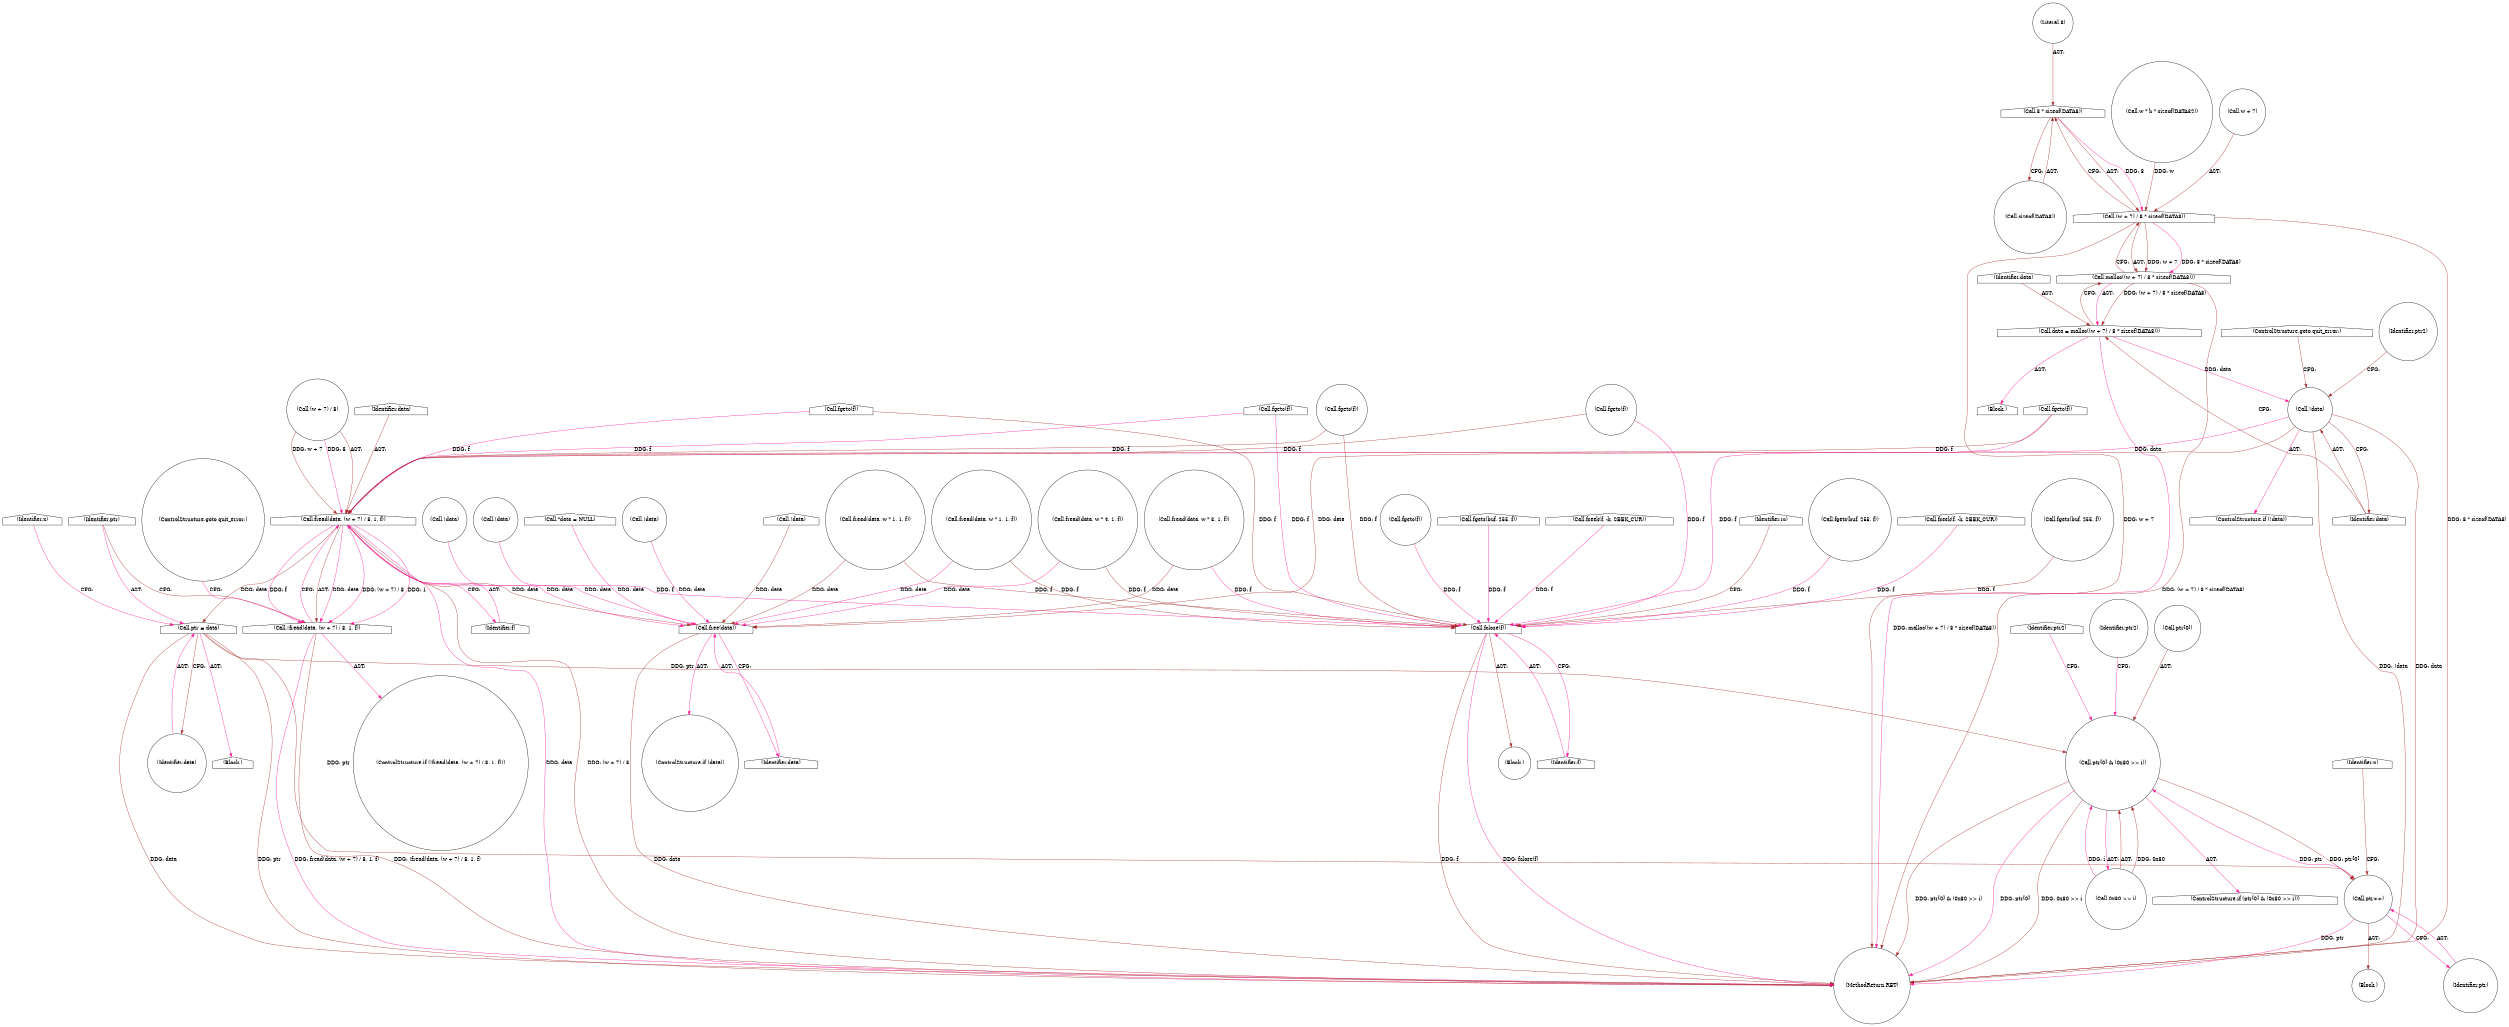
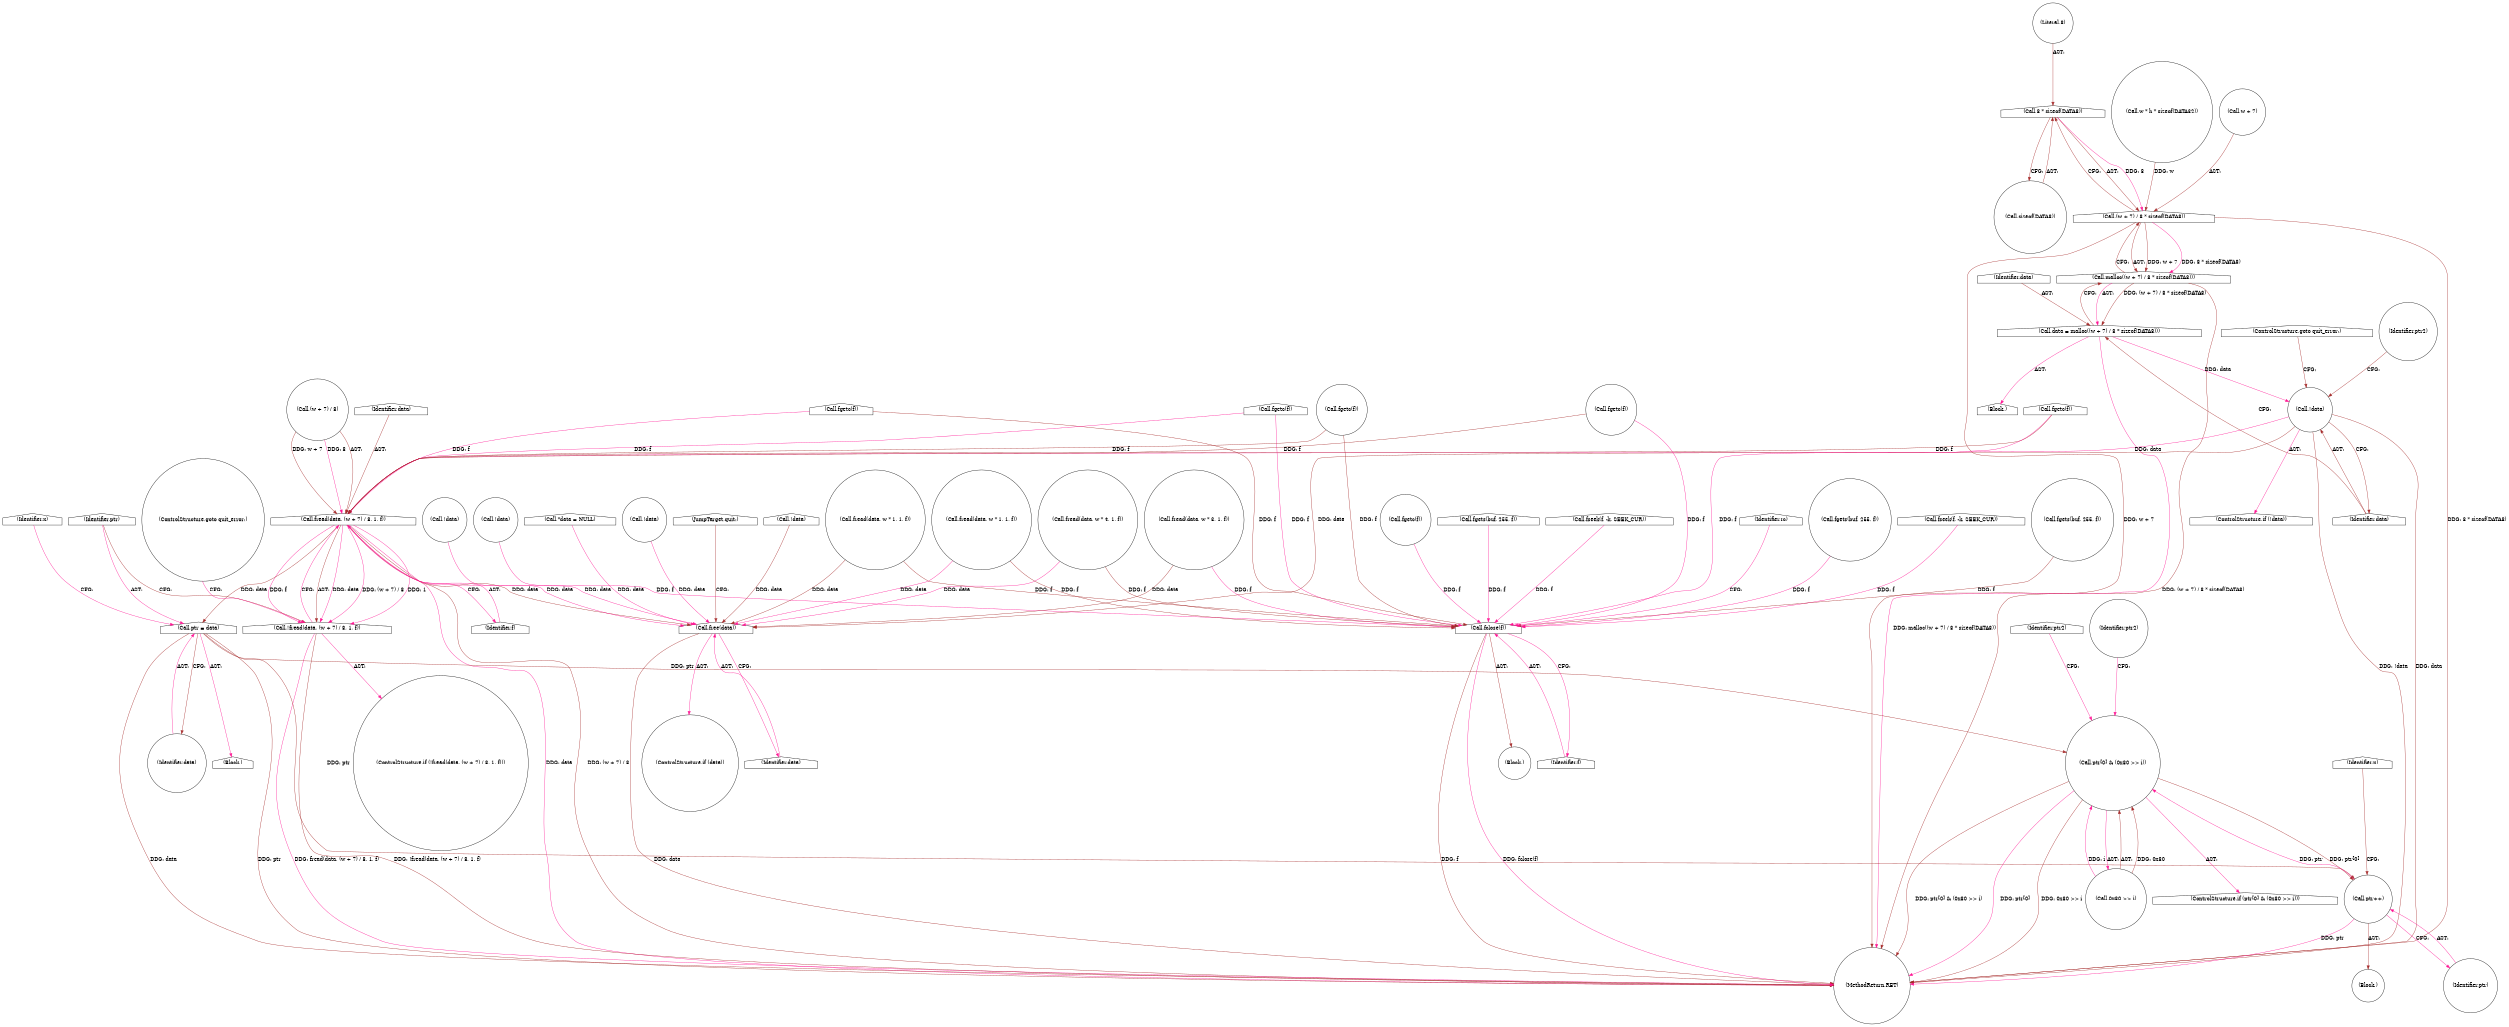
node "(JumpTarget,quit:)": added
edge "(Identifier,rc)" -> "(Call,fclose(f))": color brown -> deeppink
node "(Call,ptr[0])": removed
